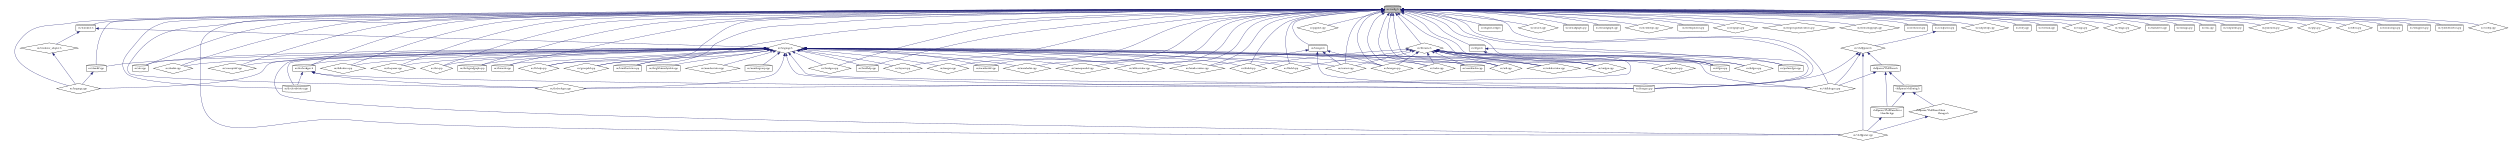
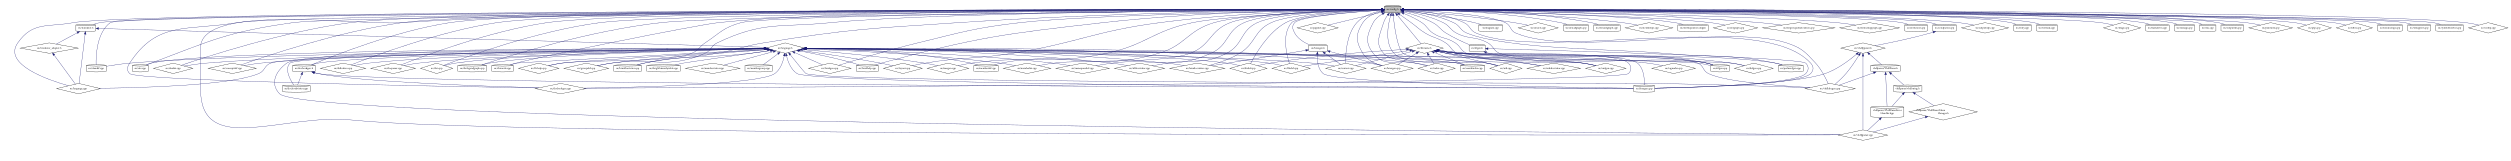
edge "src/docbookvisitor.cpp" -> "src/config.h": removed
node "src/diagram.xmlgen": label "src/diagram.xmlgen" -> "src/diagram.cpp"
node "src/dotfilepatcher.cpp": label "src/dotfilepatcher.cpp" -> "src/dotfilepatcher.xmlgen"
node "src/htags.cpp": removed
edge "src/xmldocvisitor.cpp" -> "src/language.h": removed
edge "src/doxygen.cpp" -> "src/filename.h": added
edge "src/language.cpp" -> "src/classdef.cpp": now "src/language.cpp" -> "src/translator.h"
